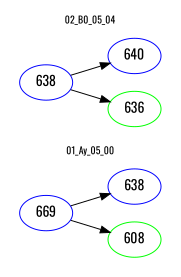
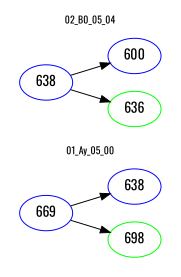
node "640": label "640" -> "600"
node "608": label "608" -> "698"
